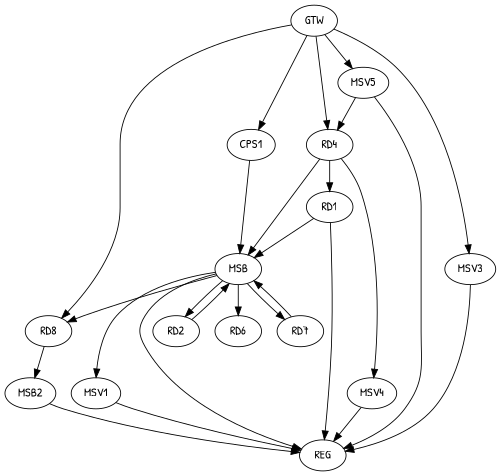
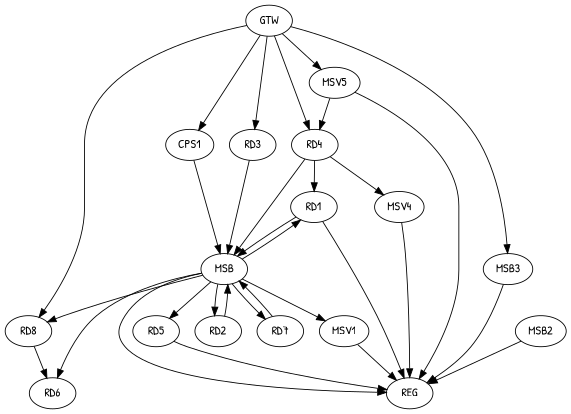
node "RD3": added
edge "MSB" -> "RD1": added
node "MSV3": label "MSV3" -> "MSB3"
node "RD5": added
edge "RD8" -> "MSB2": now "RD8" -> "RD6"
